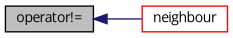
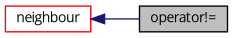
edge "neighbour" -> "operator!=": reversed
